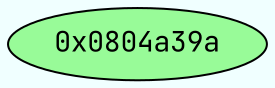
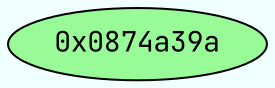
node "0x0804a39a": label "0x0804a39a" -> "0x0874a39a"
